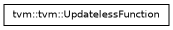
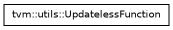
node "tvm::tvm::UpdatelessFunction": label "tvm::tvm::UpdatelessFunction" -> "tvm::utils::UpdatelessFunction"
